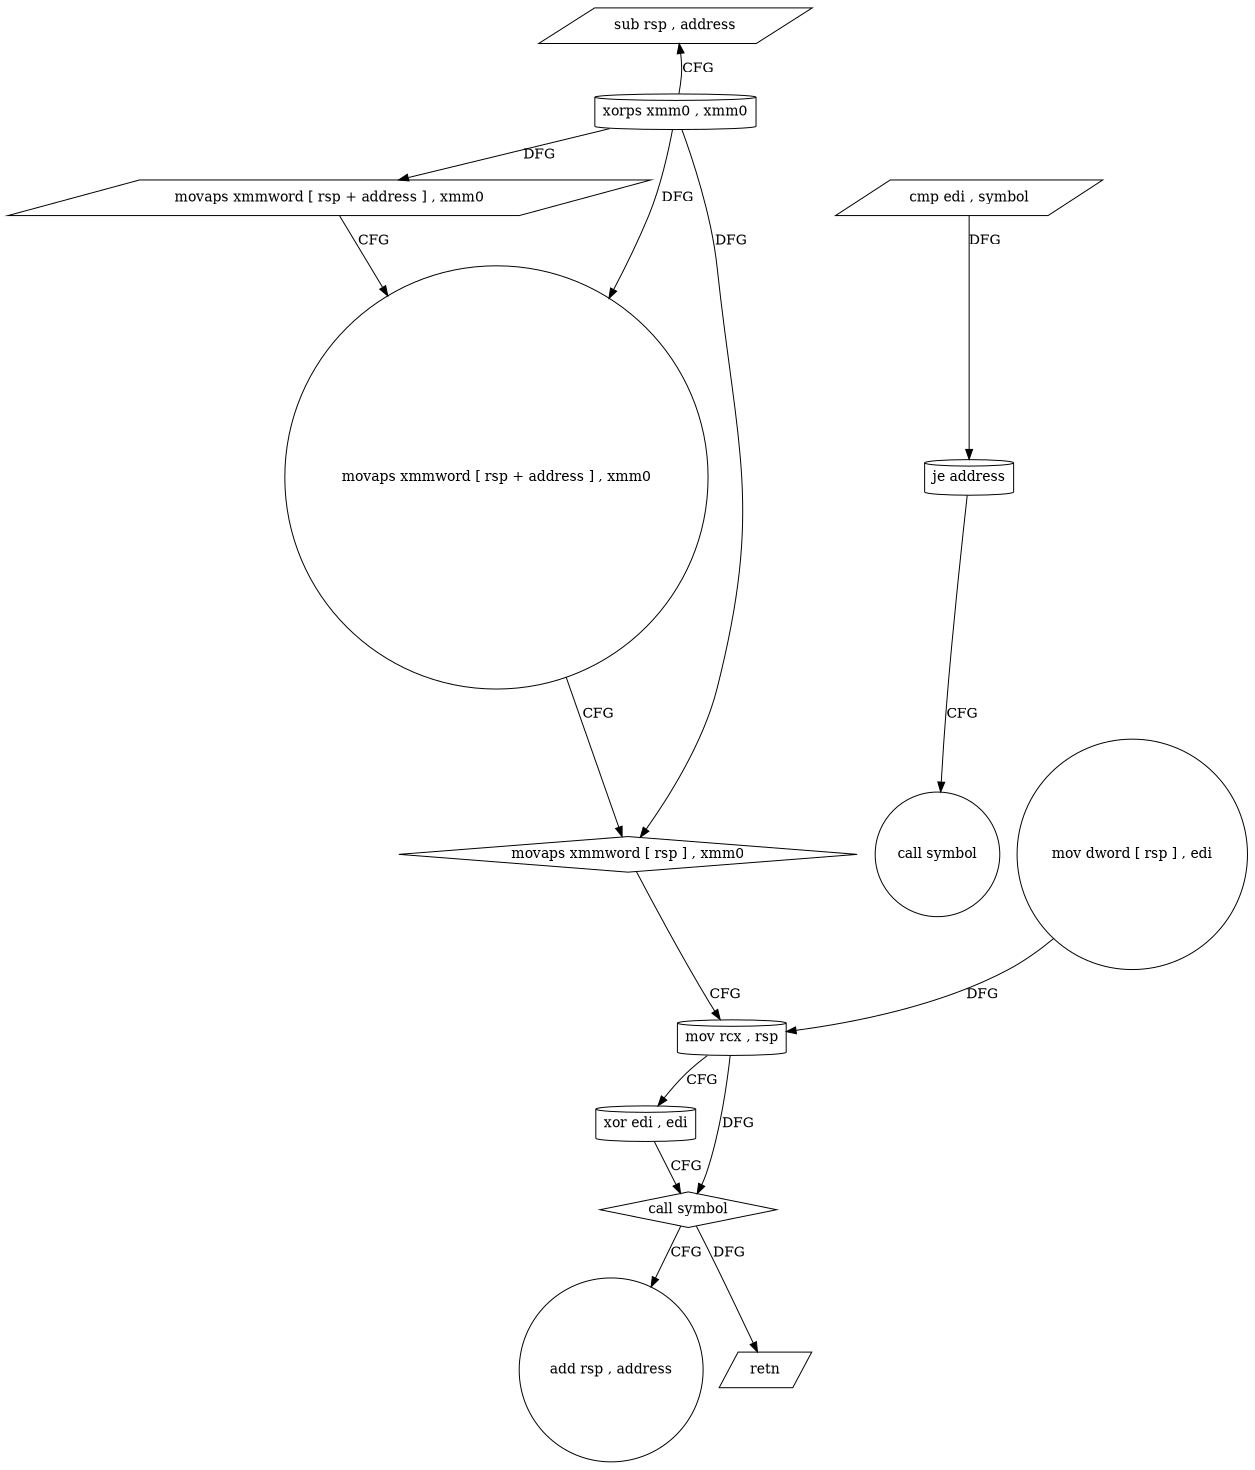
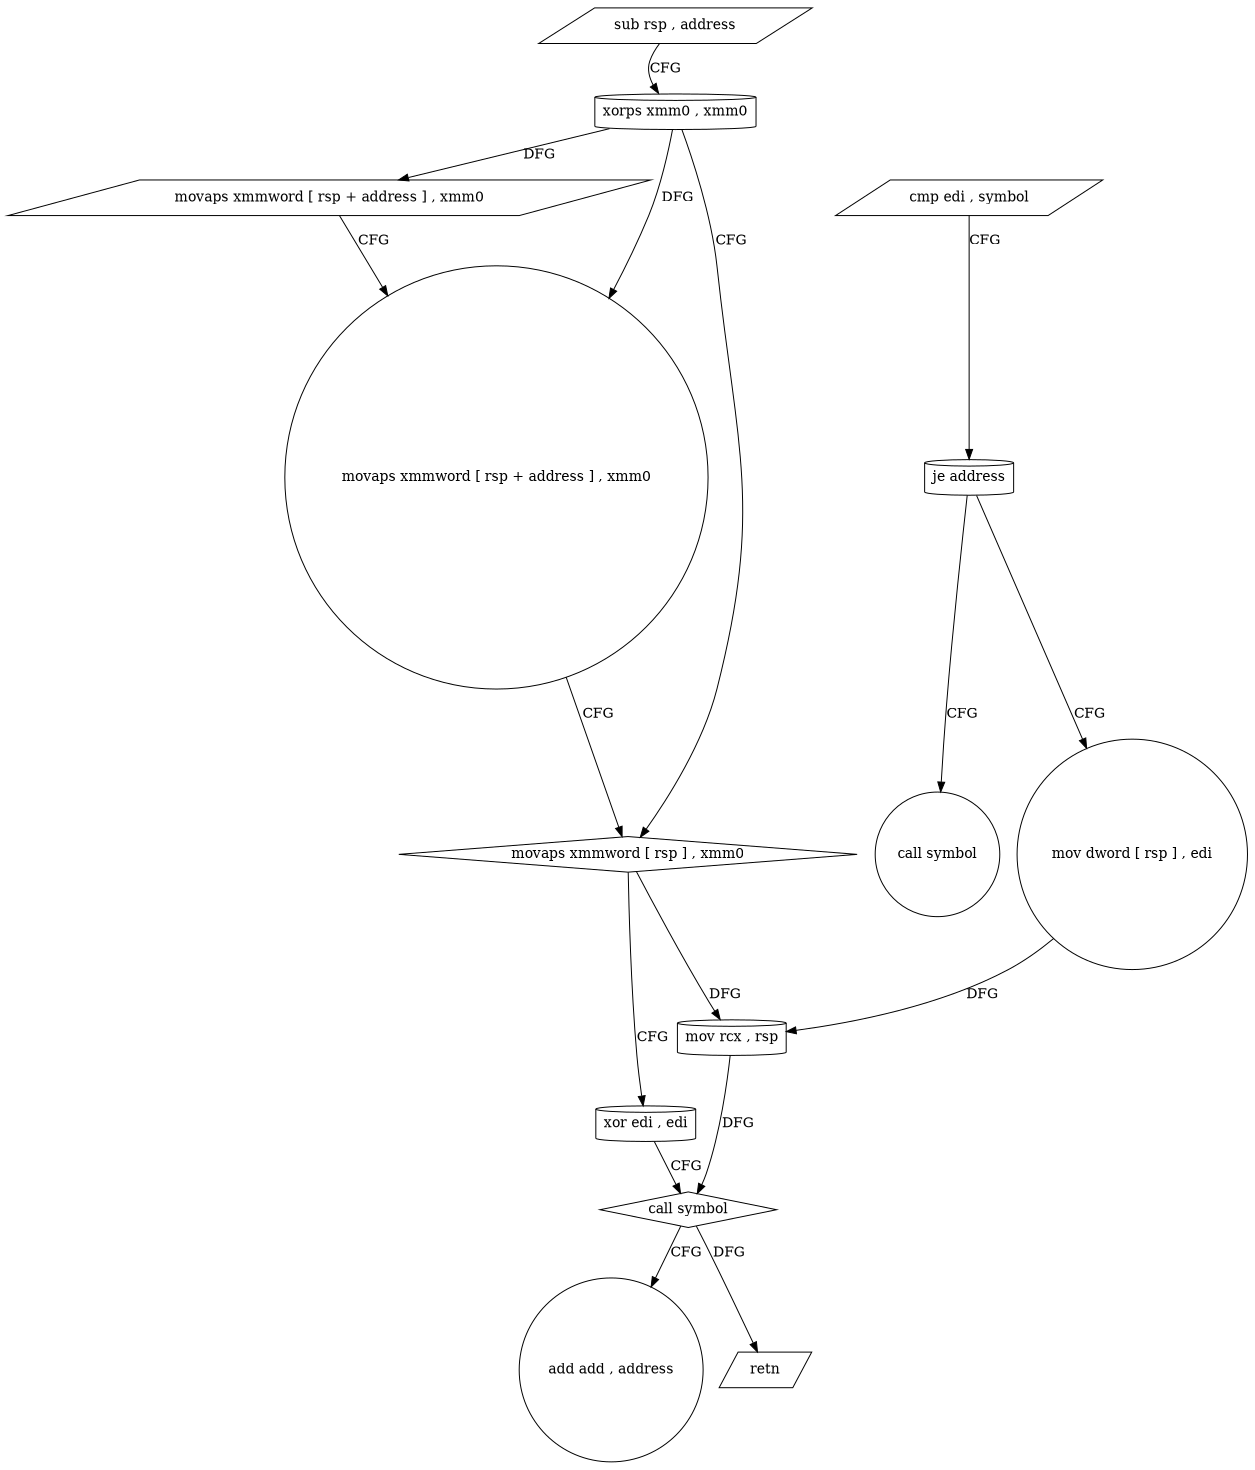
edge "xorps xmm0 , xmm0" -> "sub rsp , address": reversed
edge "xorps xmm0 , xmm0" -> "movaps xmmword [ rsp ] , xmm0": label "DFG" -> "CFG"
edge "cmp edi , symbol" -> "je address": label "DFG" -> "CFG"
edge "je address" -> "mov dword [ rsp ] , edi": added, label "CFG"
edge "movaps xmmword [ rsp ] , xmm0" -> "mov rcx , rsp": label "CFG" -> "DFG"
edge "mov rcx , rsp" -> "xor edi , edi": now "movaps xmmword [ rsp ] , xmm0" -> "xor edi , edi"
node "add rsp , address": label "add rsp , address" -> "add add , address"
